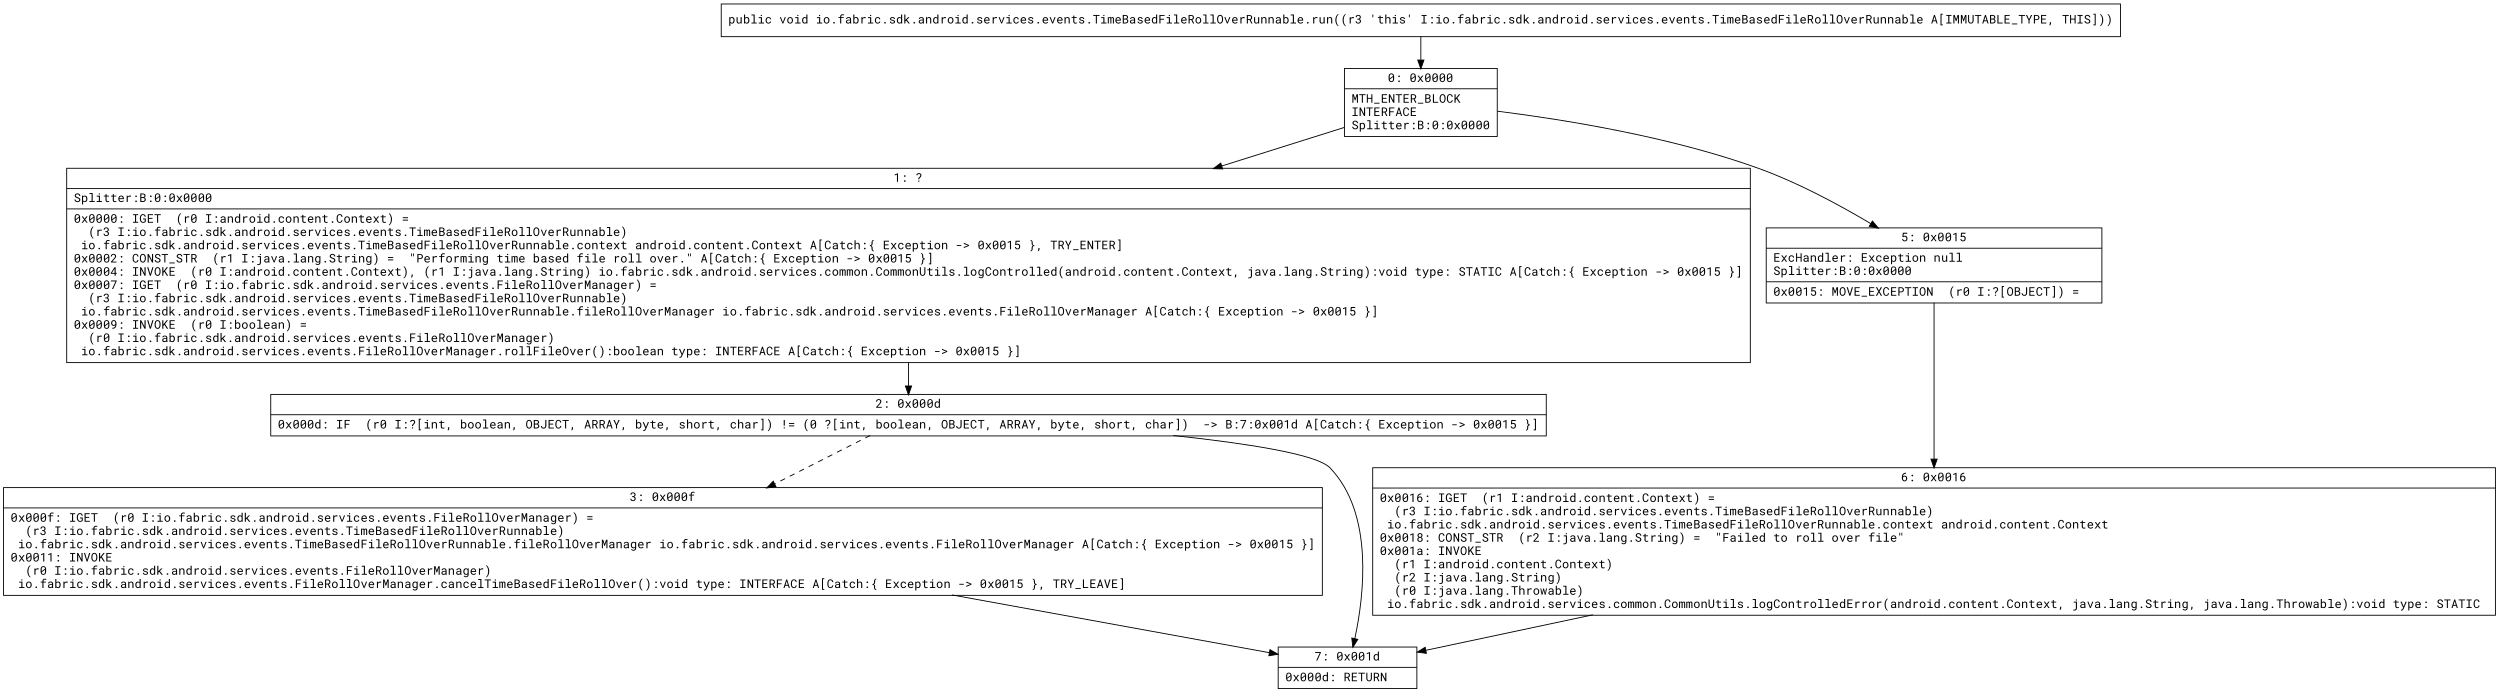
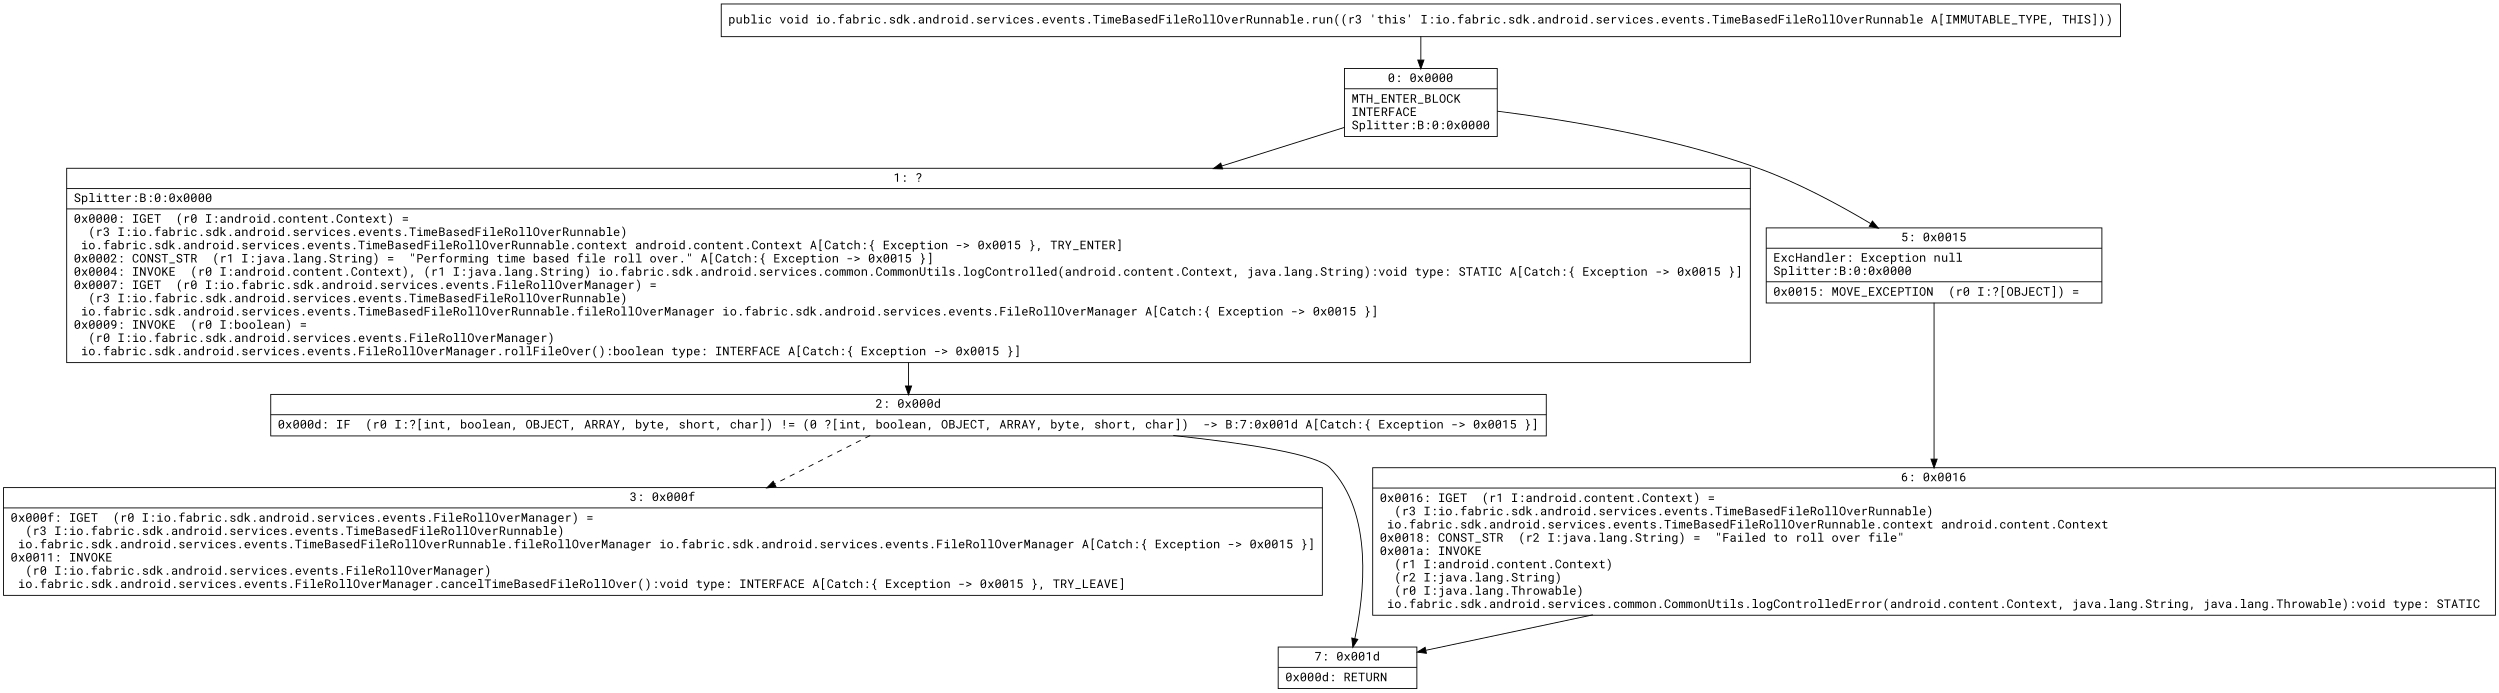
edge "3: 0x000f" -> "7: 0x001d": removed
